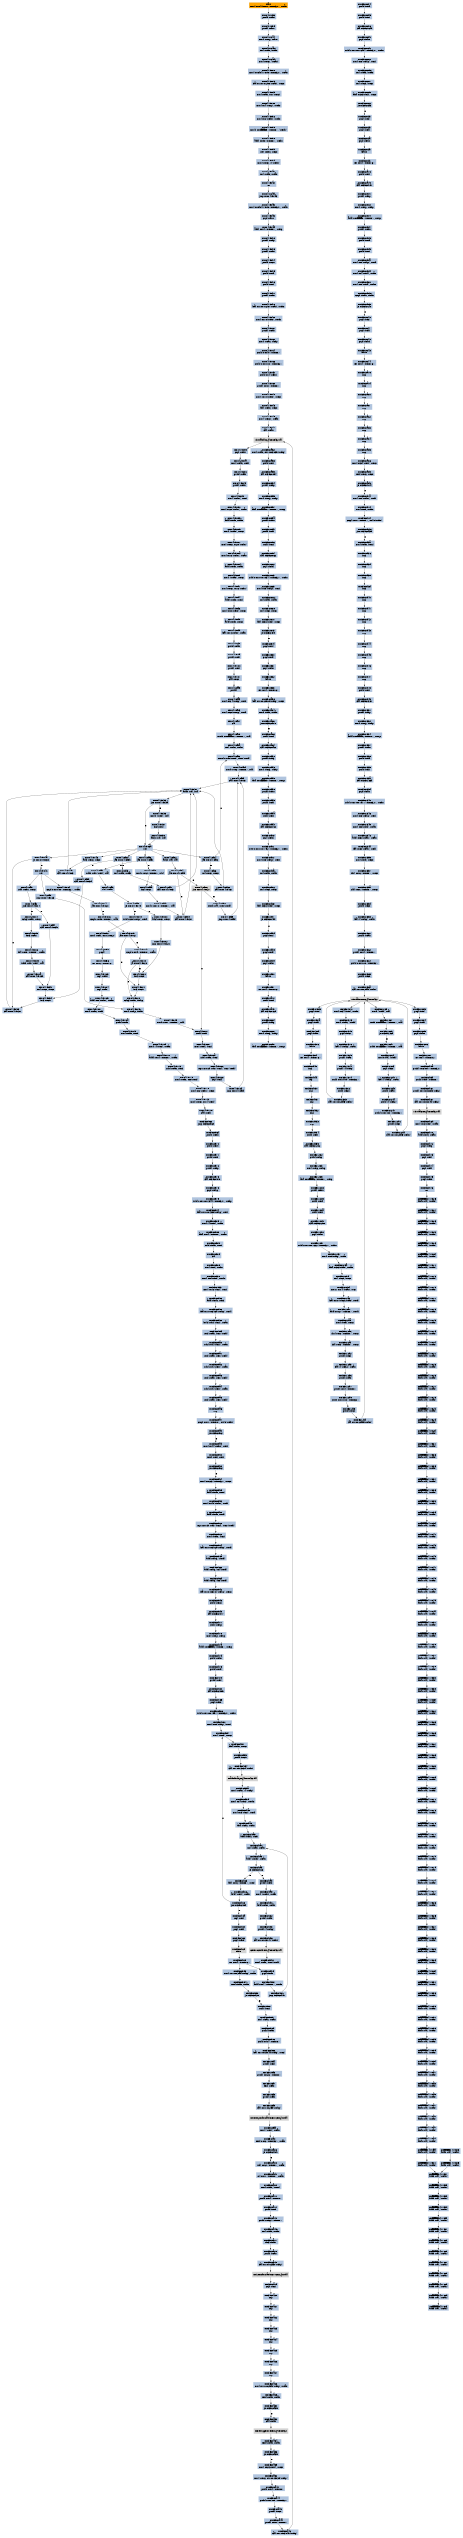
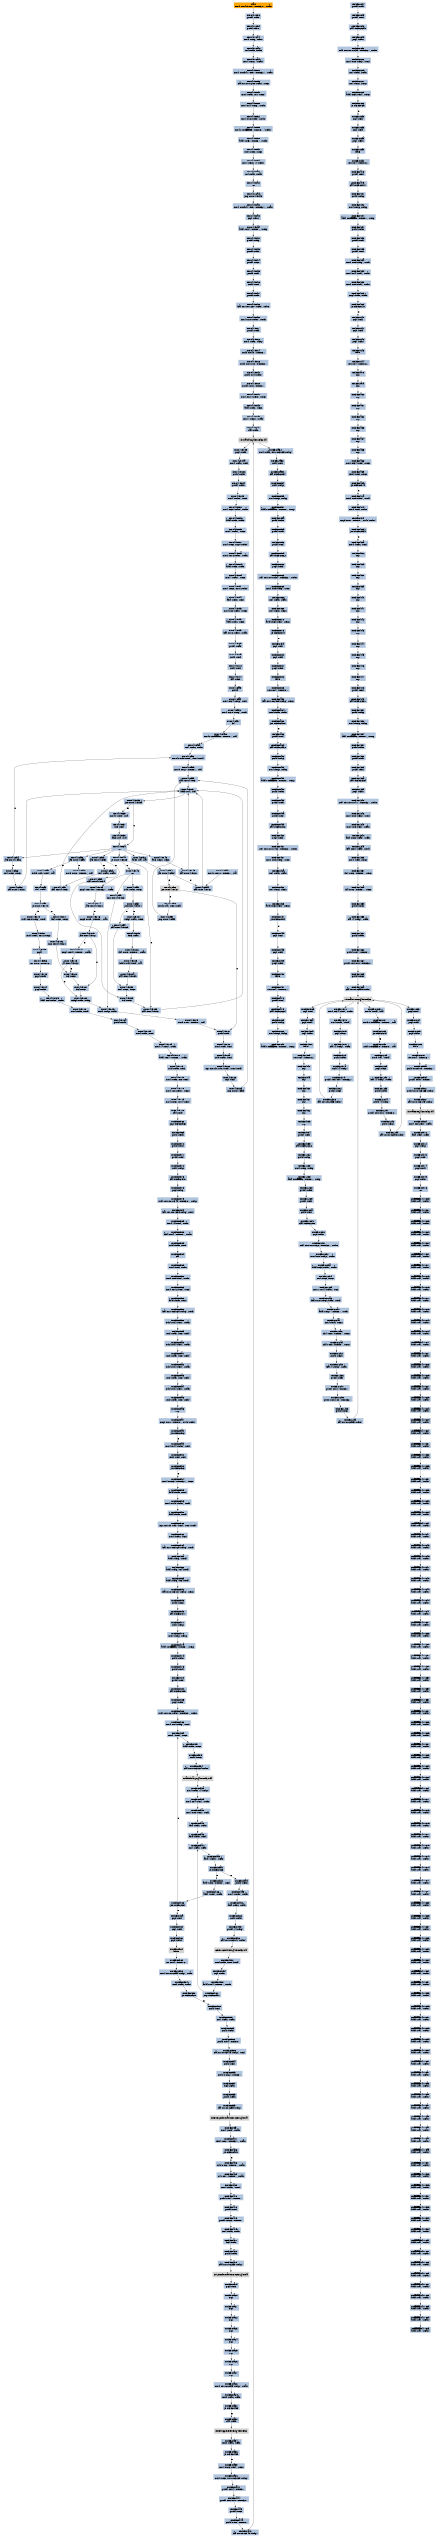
node "0x00418fda incl %ecx": removed
edge "0x035c0bce ret $0x4<UINT16>" -> "0x035c0bbd popl %edx": now "0x035c0bbc stosl %eax, %es:(%edi)" -> "0x035c0bbd popl %edx"
edge "0xfffffffff0417eb1 addb %al, (%eax)" -> "0xfffffffff0417eb7 addb %al, (%eax)": now "0xfffffffff0417eb1 addb %al, (%eax)" -> "0xfffffffff0417eb3 addb %al, (%eax)"
